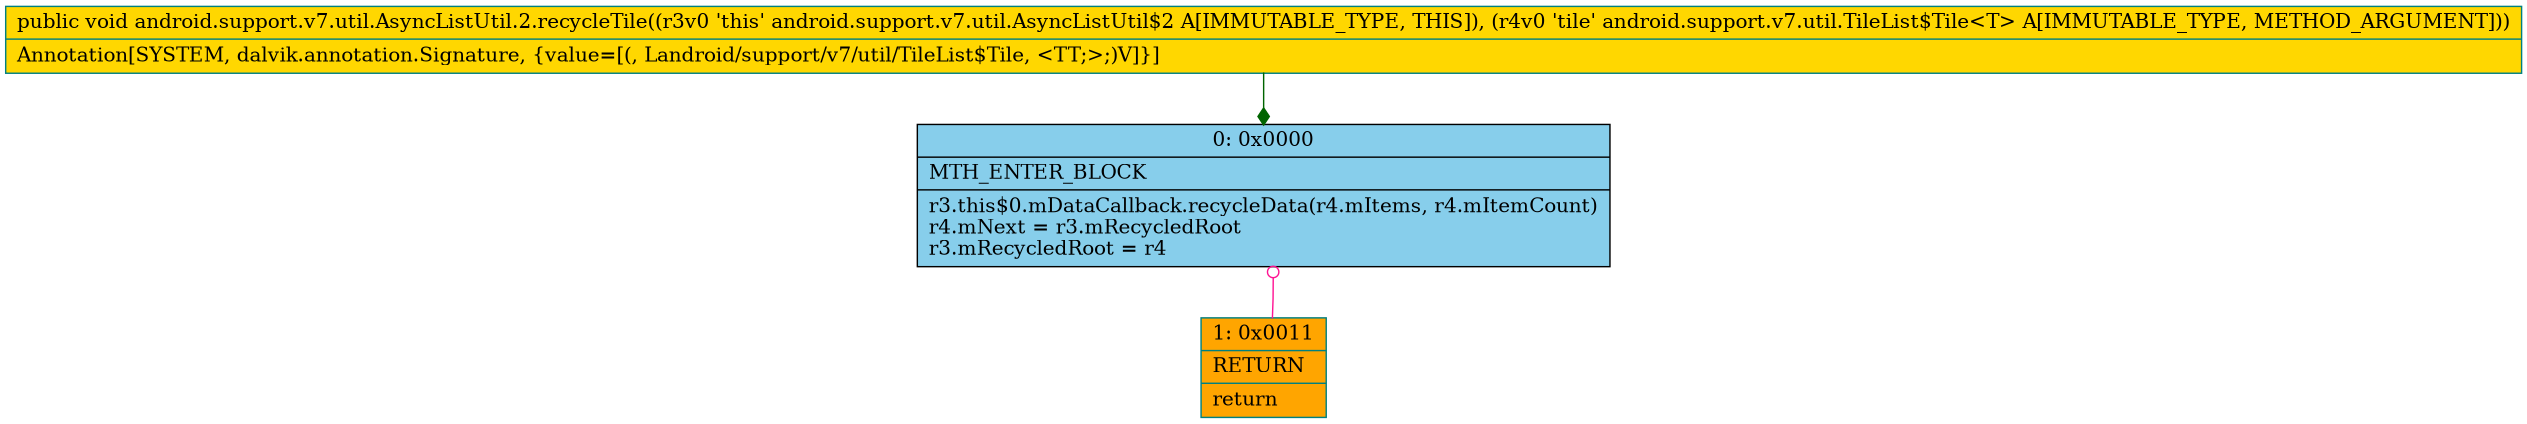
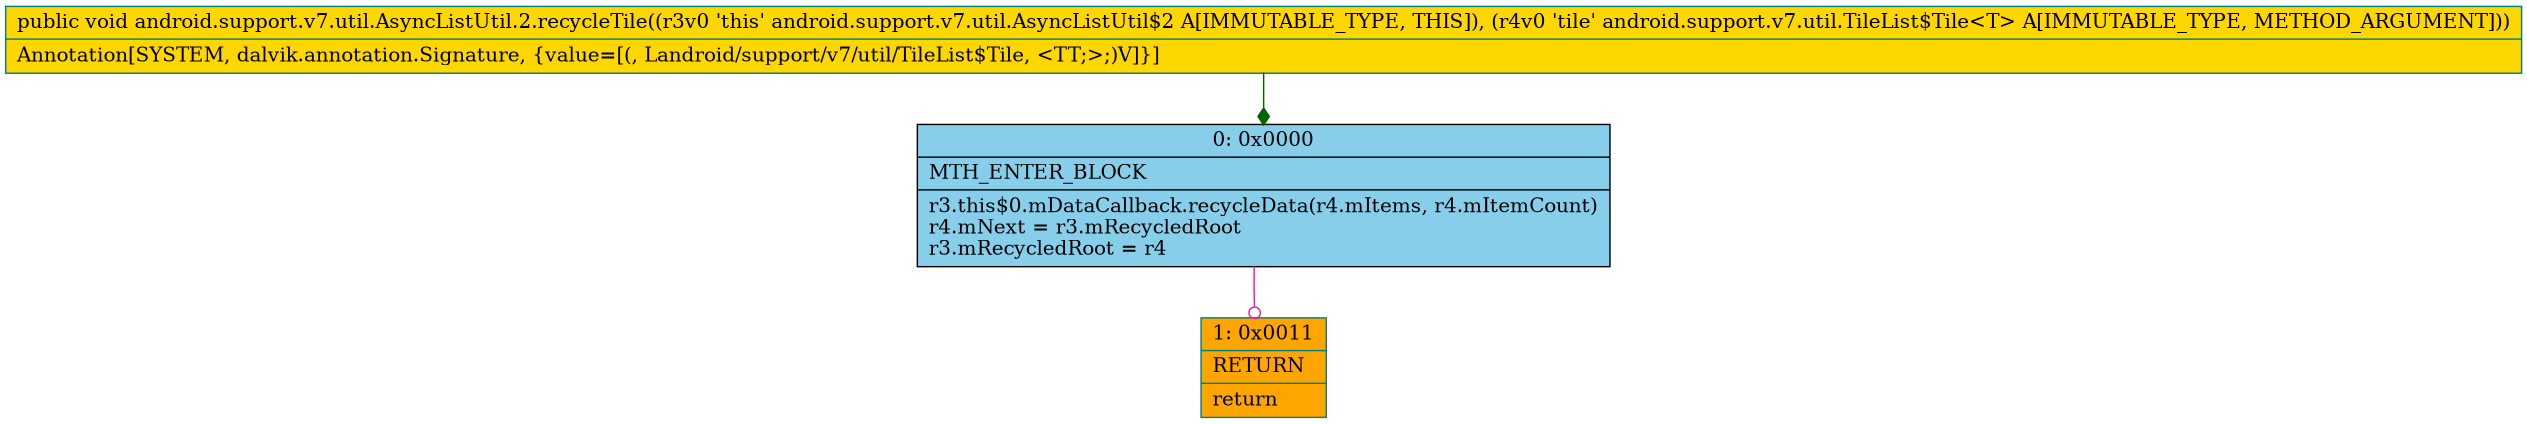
edge "1: 0x0011" -> "0: 0x0000": reversed
